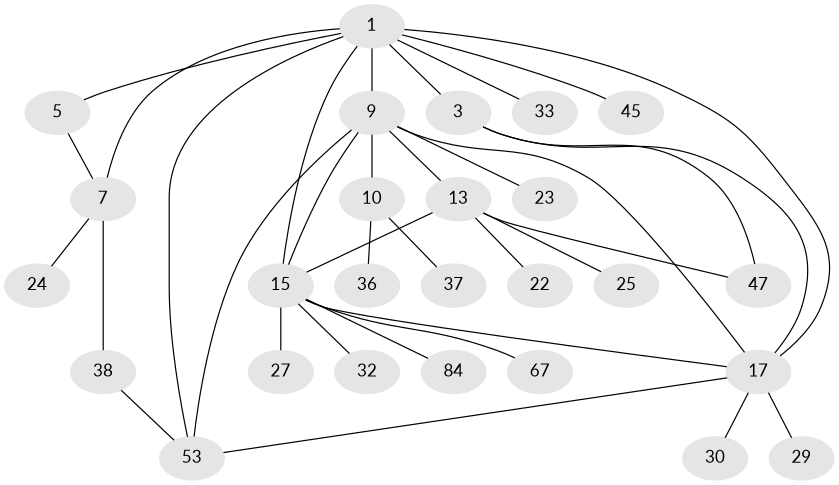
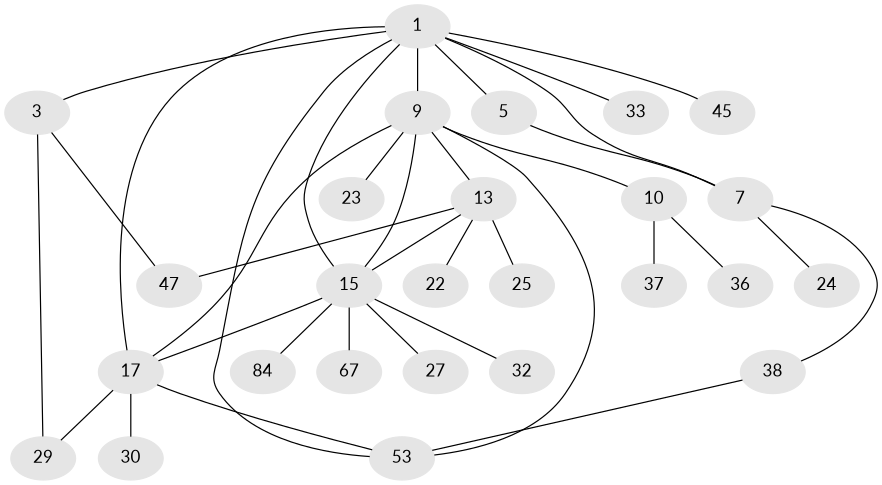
edge "3" -- "17": now "3" -- "29"
